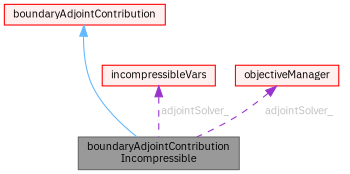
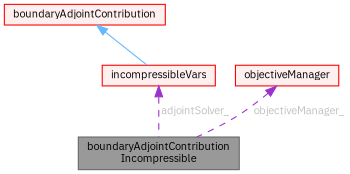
edge "boundaryAdjointContribution Incompressible" -> "boundaryAdjointContribution": now "incompressibleVars" -> "boundaryAdjointContribution"
edge "boundaryAdjointContribution Incompressible" -> "objectiveManager": label " adjointSolver_" -> " objectiveManager_"
